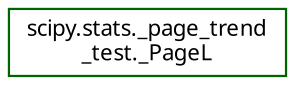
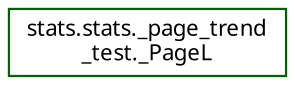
node "scipy.stats._page_trend _test._PageL": label "scipy.stats._page_trend _test._PageL" -> "stats.stats._page_trend _test._PageL"
